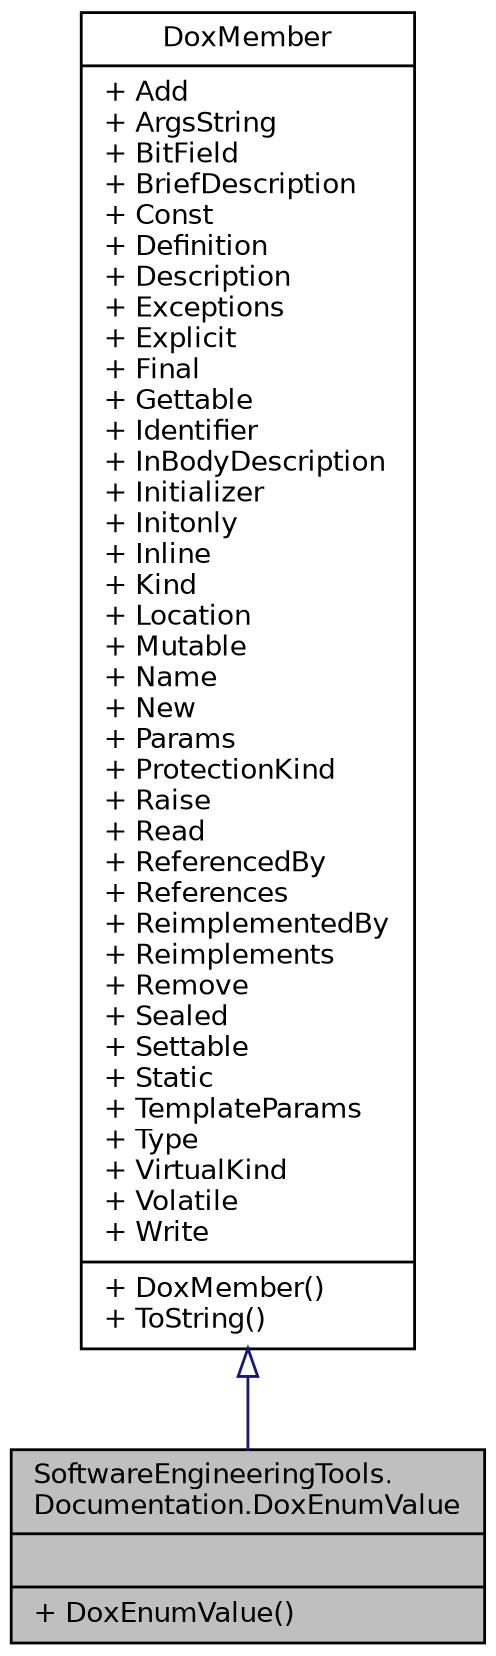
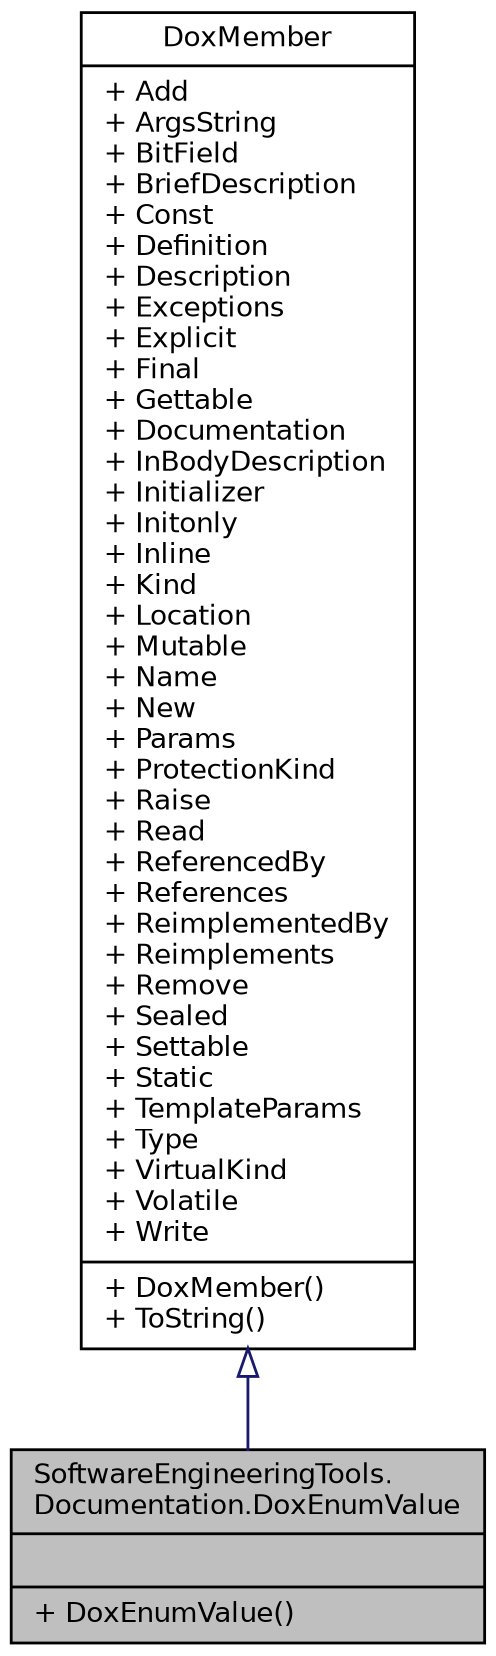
node "DoxMember": text "+ Identifier" -> "+ Documentation"
